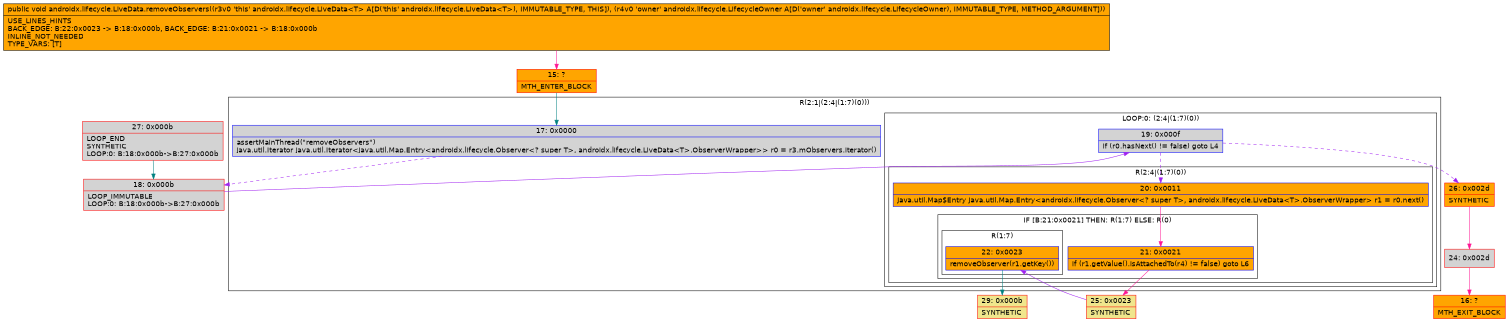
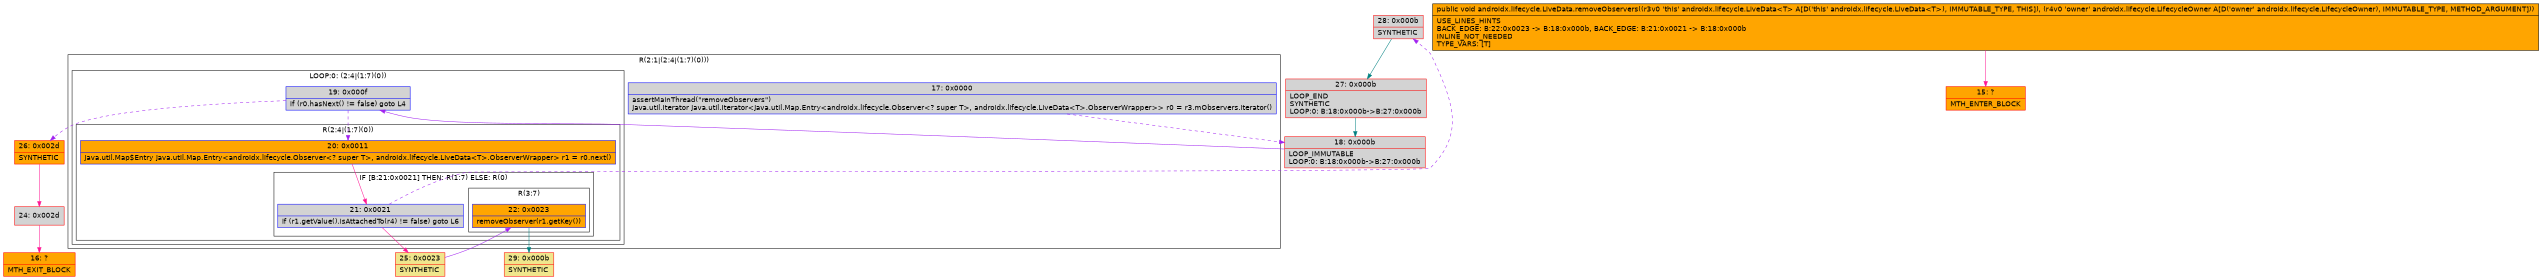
node "28: 0x000b": added
edge "15: ?" -> "17: 0x0000": removed
cluster "R(1:7)": label "R(1:7)" -> "R(3:7)"
node "21: 0x0021": fillcolor orange -> lightgrey
